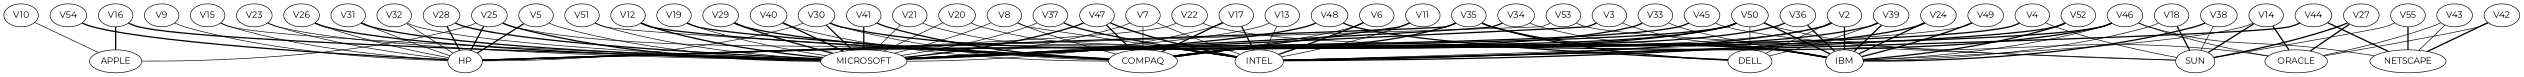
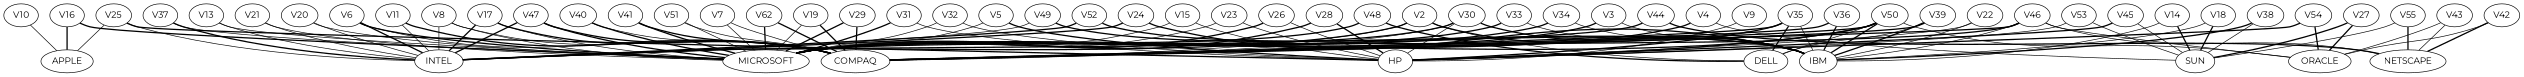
node "V12": label "V12" -> "V62"
edge "V7" -- "INTEL": removed
edge "V14" -- "ORACLE": now "V54" -- "ORACLE"
edge "V35" -- "IBM": style bold -> solid
edge "V25" -- "MICROSOFT": now "V6" -- "MICROSOFT"
